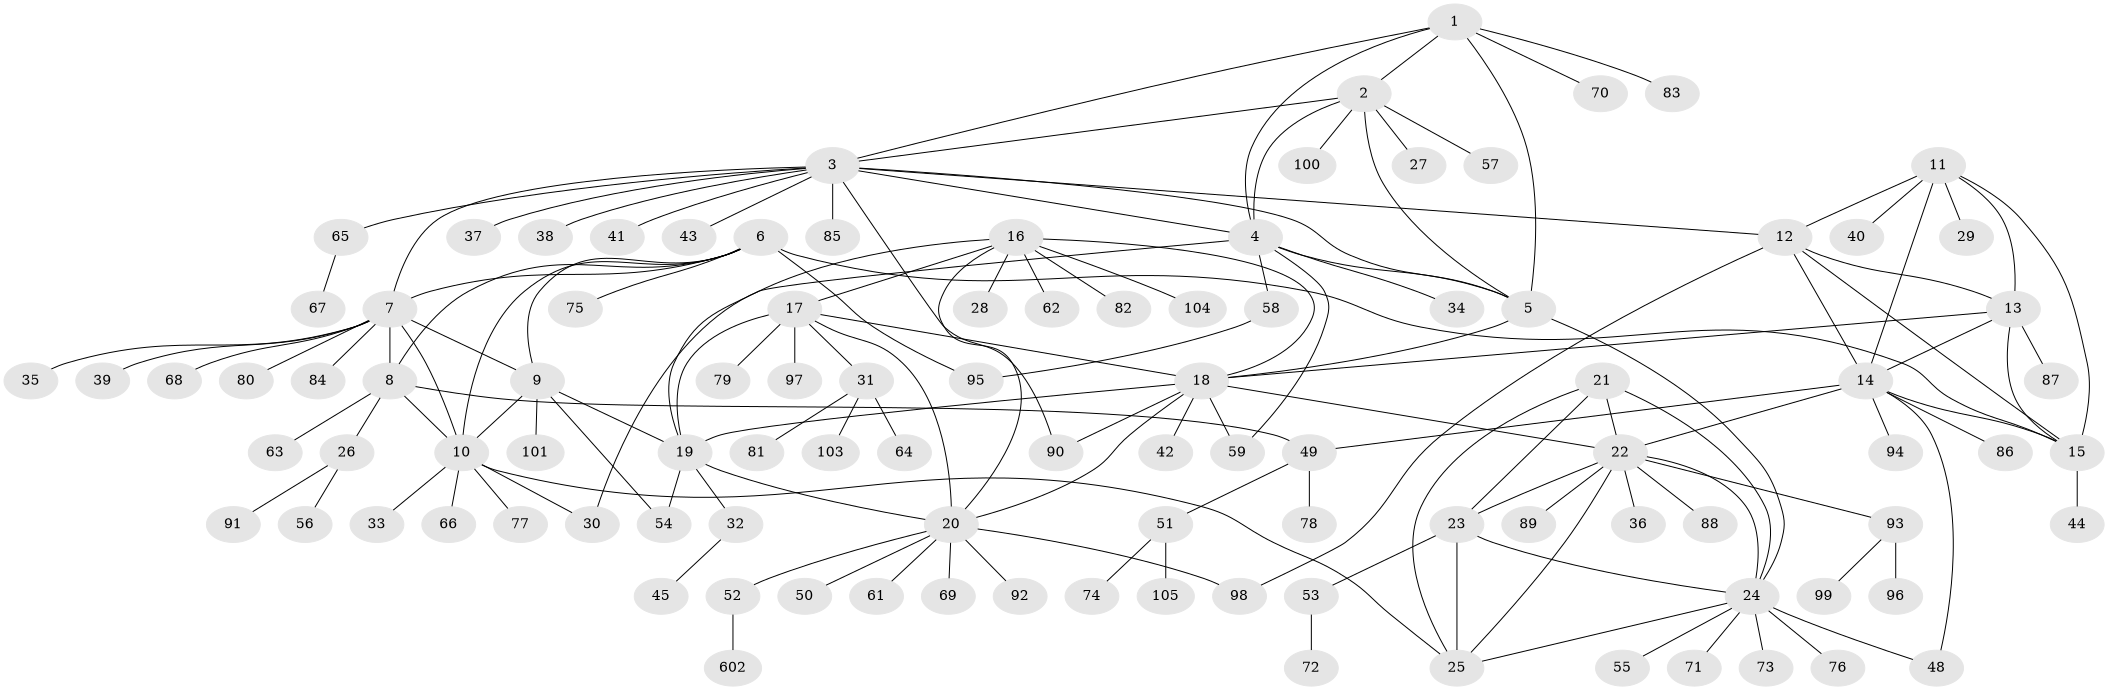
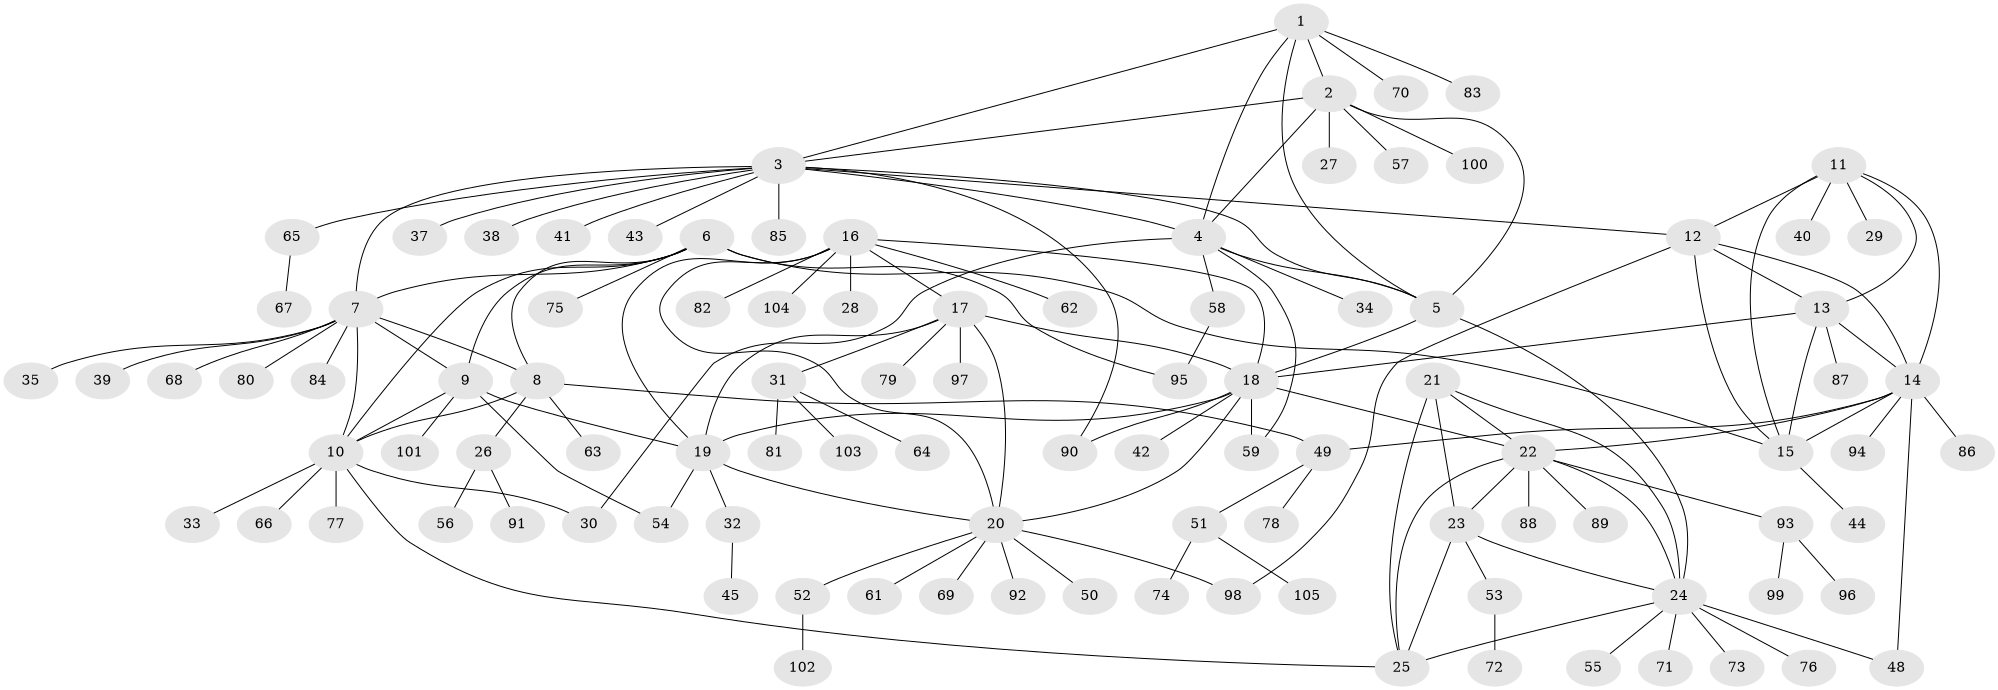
node "36": removed
node "602": label "602" -> "102"
